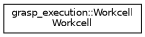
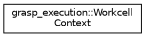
node "grasp_execution::Workcell Workcell": label "grasp_execution::Workcell Workcell" -> "grasp_execution::Workcell Context"
